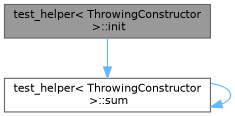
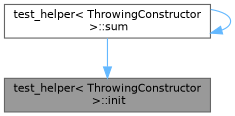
edge "test_helper< ThrowingConstructor >::init" -> "test_helper< ThrowingConstructor >::sum": reversed
